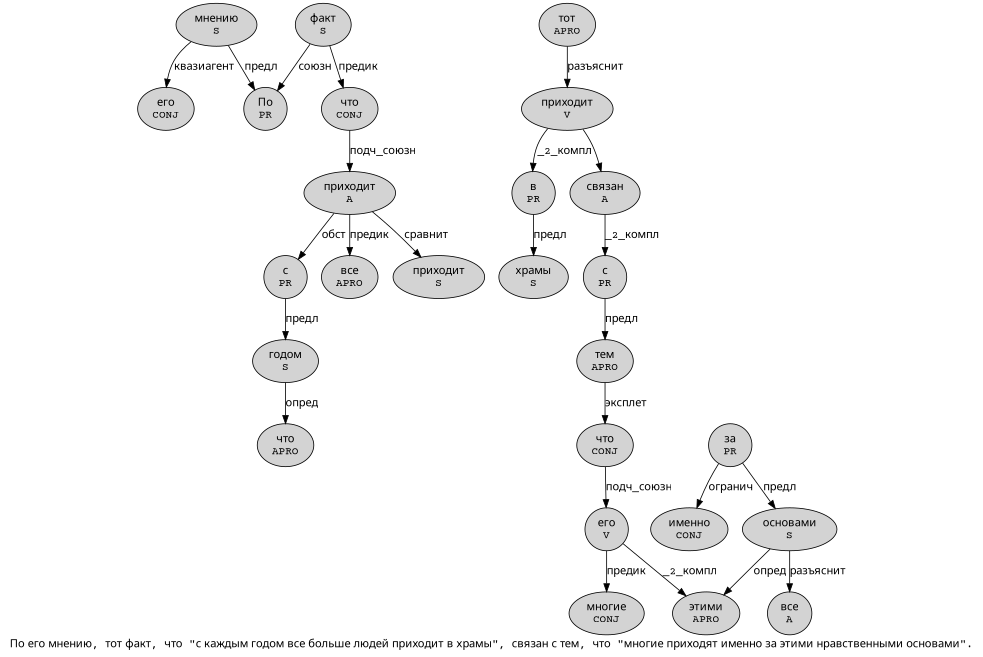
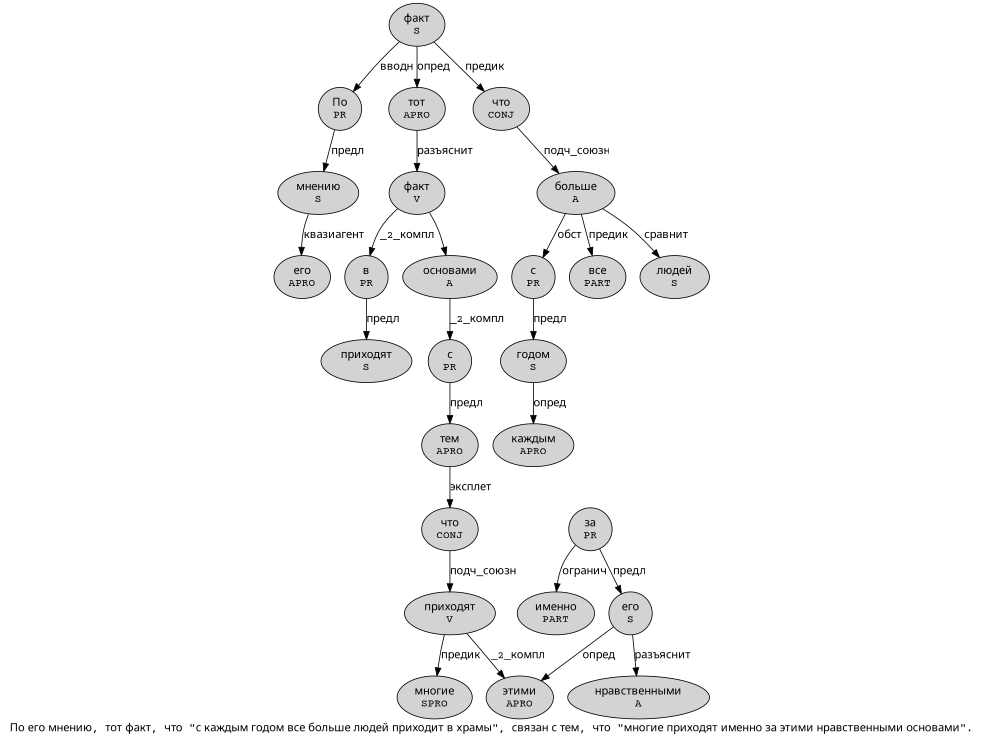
edge "факт S" -> "тот APRO": added, label "опред"
edge "мнению S" -> "По PR": reversed
edge "факт S" -> "По PR": label "союзн" -> "вводн"
node "его CONJ": label "его CONJ" -> "его APRO"
node "приходит V": label "приходит V" -> "факт V"
node "приходит A": label "приходит A" -> "больше A"
node "связан A": label "связан A" -> "основами A"
node "все APRO": label "все APRO" -> "все PART"
node "приходит S": label "приходит S" -> "людей S"
node "храмы S": label "храмы S" -> "приходят S"
node "что APRO": label "что APRO" -> "каждым APRO"
node "его V": label "его V" -> "приходят V"
node "именно CONJ": label "именно CONJ" -> "именно PART"
node "основами S": label "основами S" -> "его S"
node "многие CONJ": label "многие CONJ" -> "многие SPRO"
node "все A": label "все A" -> "нравственными A"
